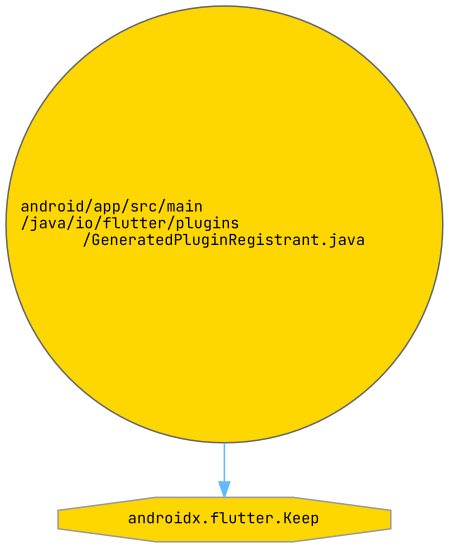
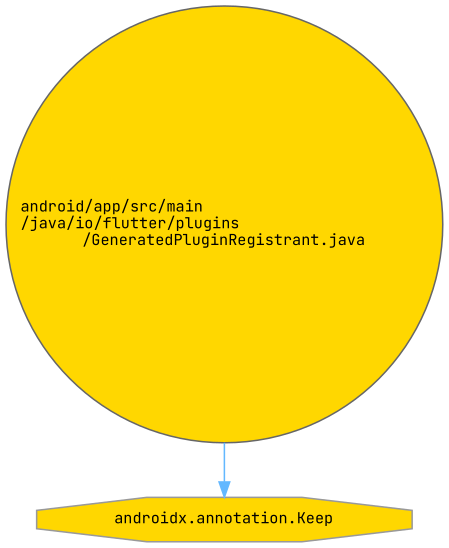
node "androidx.flutter.Keep": label "androidx.flutter.Keep" -> "androidx.annotation.Keep"
